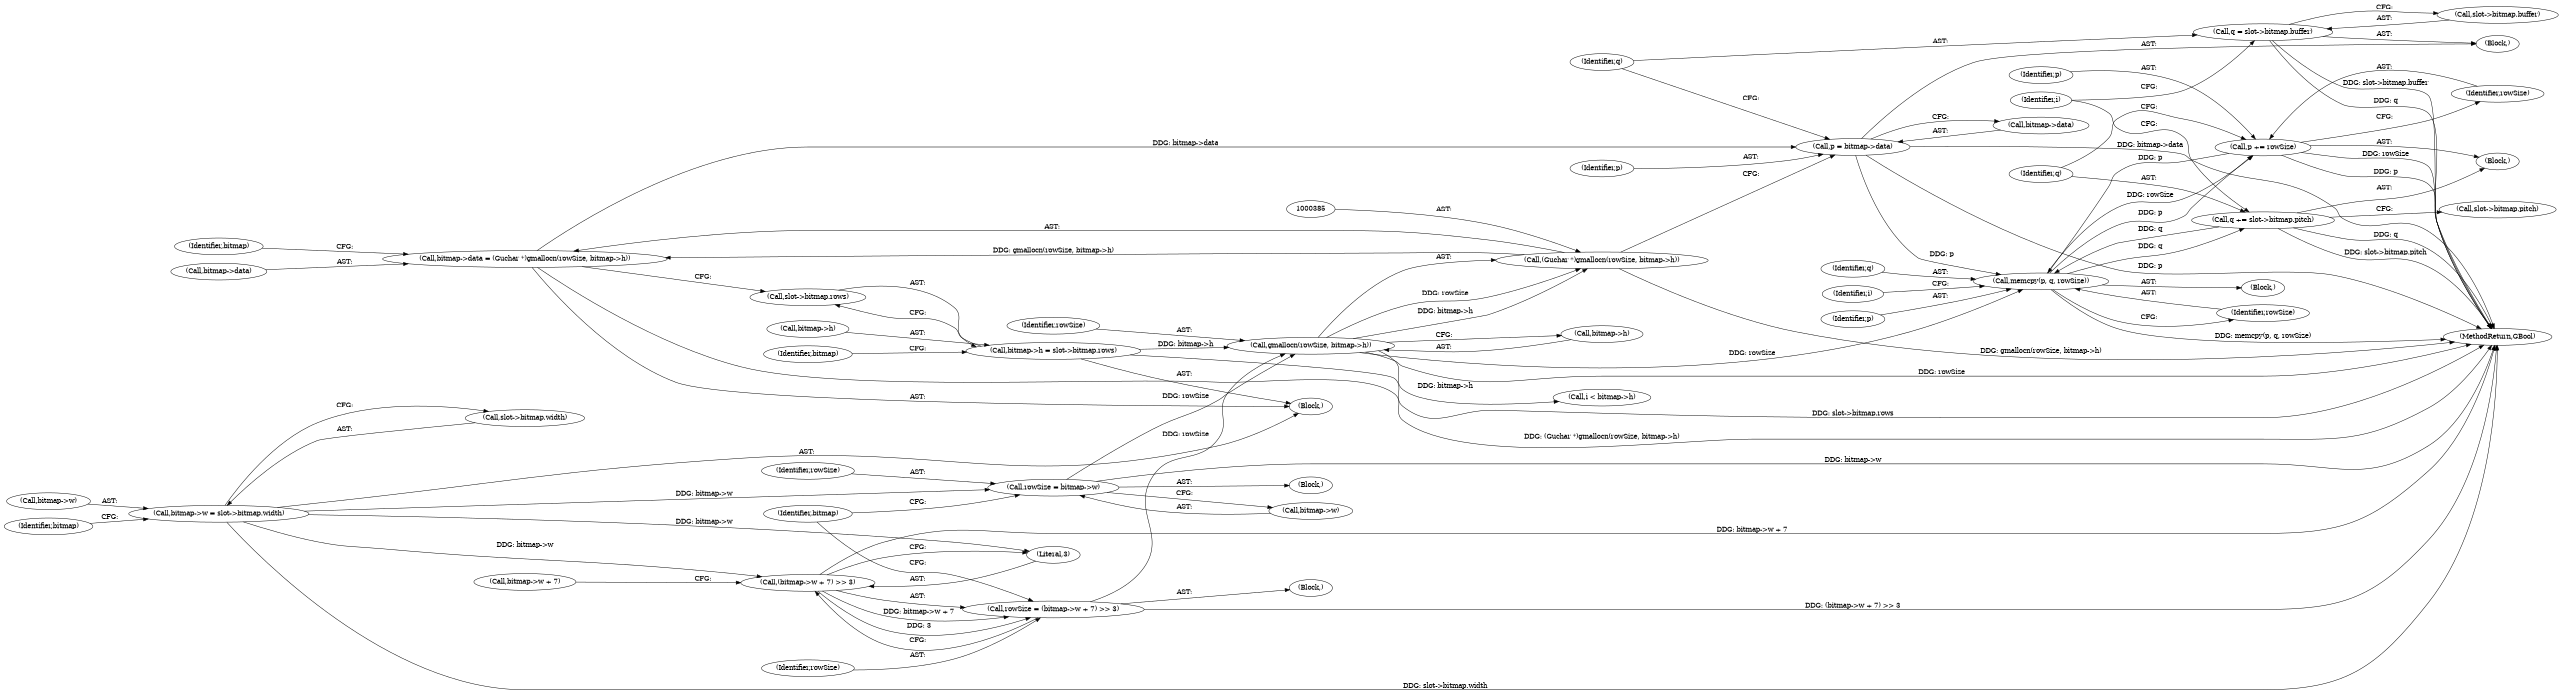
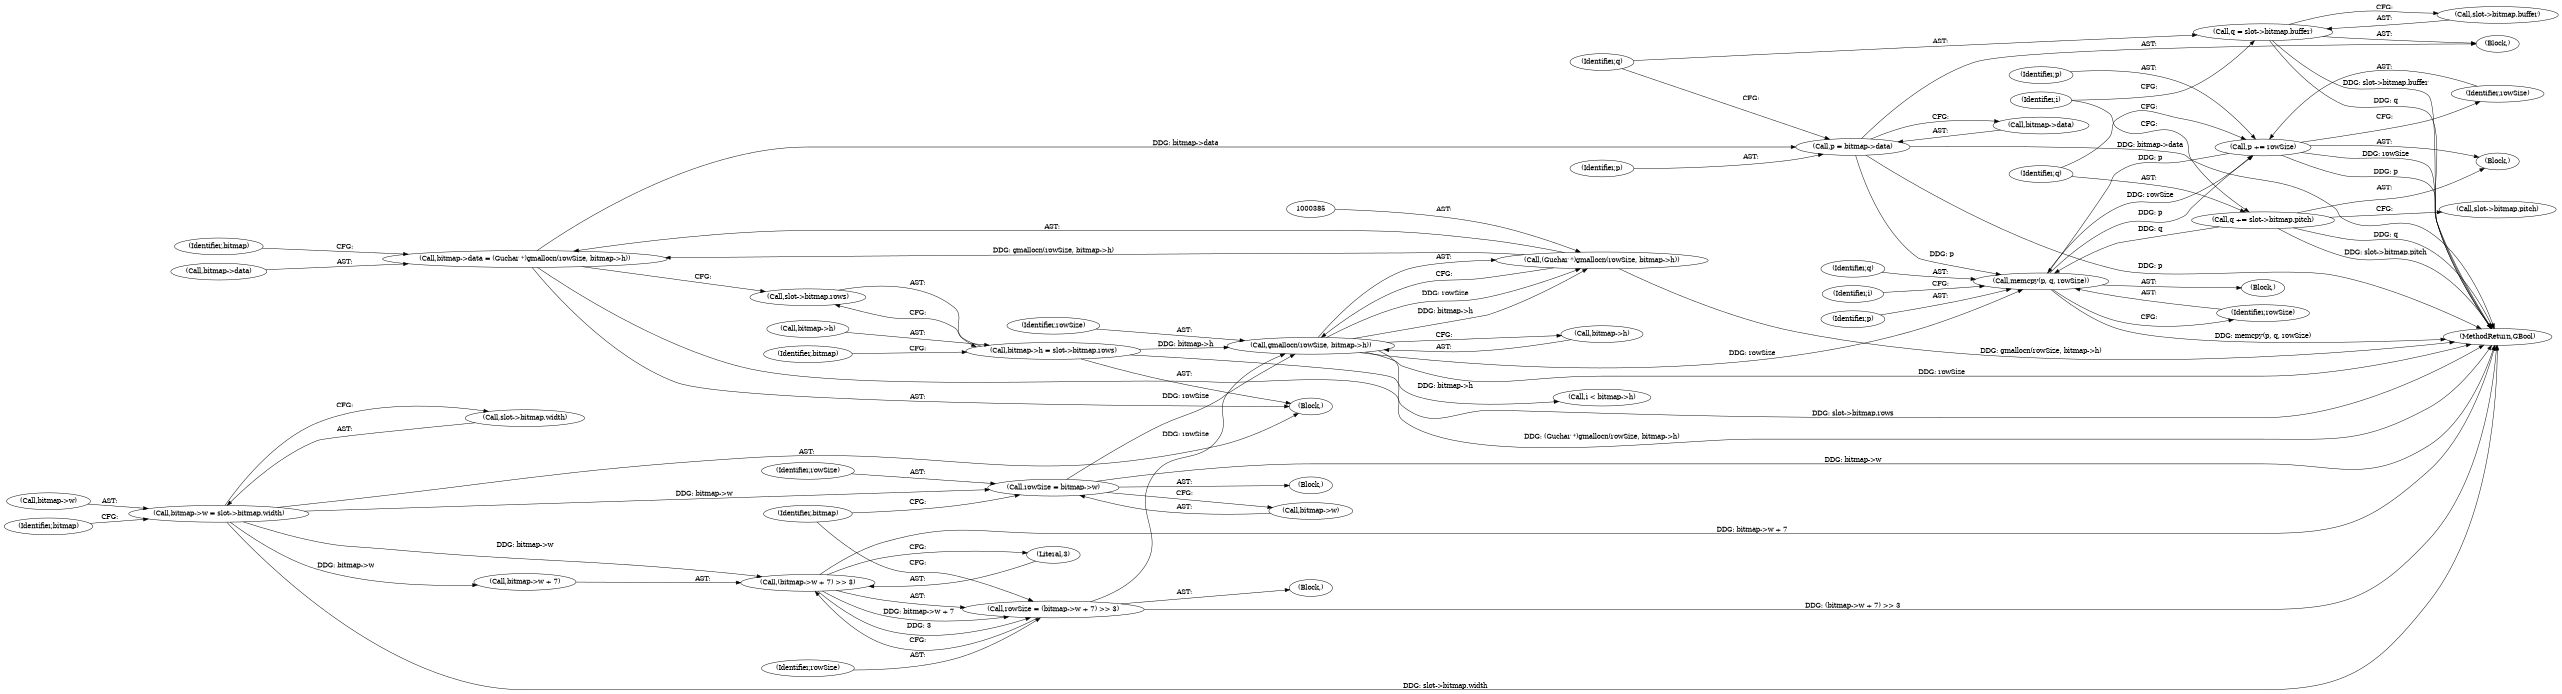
edge "(Call,(Guchar *)gmallocn(rowSize, bitmap->h))" -> "(Call,p = bitmap->data)": now "(Call,(Guchar *)gmallocn(rowSize, bitmap->h))" -> "(Call,gmallocn(rowSize, bitmap->h))"
edge "(Call,memcpy(p, q, rowSize))" -> "(Call,q += slot->bitmap.pitch)": removed, label "DDG: q"
edge "(Call,bitmap->w = slot->bitmap.width)" -> "(Literal,3)": now "(Call,bitmap->w = slot->bitmap.width)" -> "(Call,bitmap->w + 7)"
edge "(Call,bitmap->w + 7)" -> "(Call,(bitmap->w + 7) >> 3)": label "CFG: " -> "AST: "
